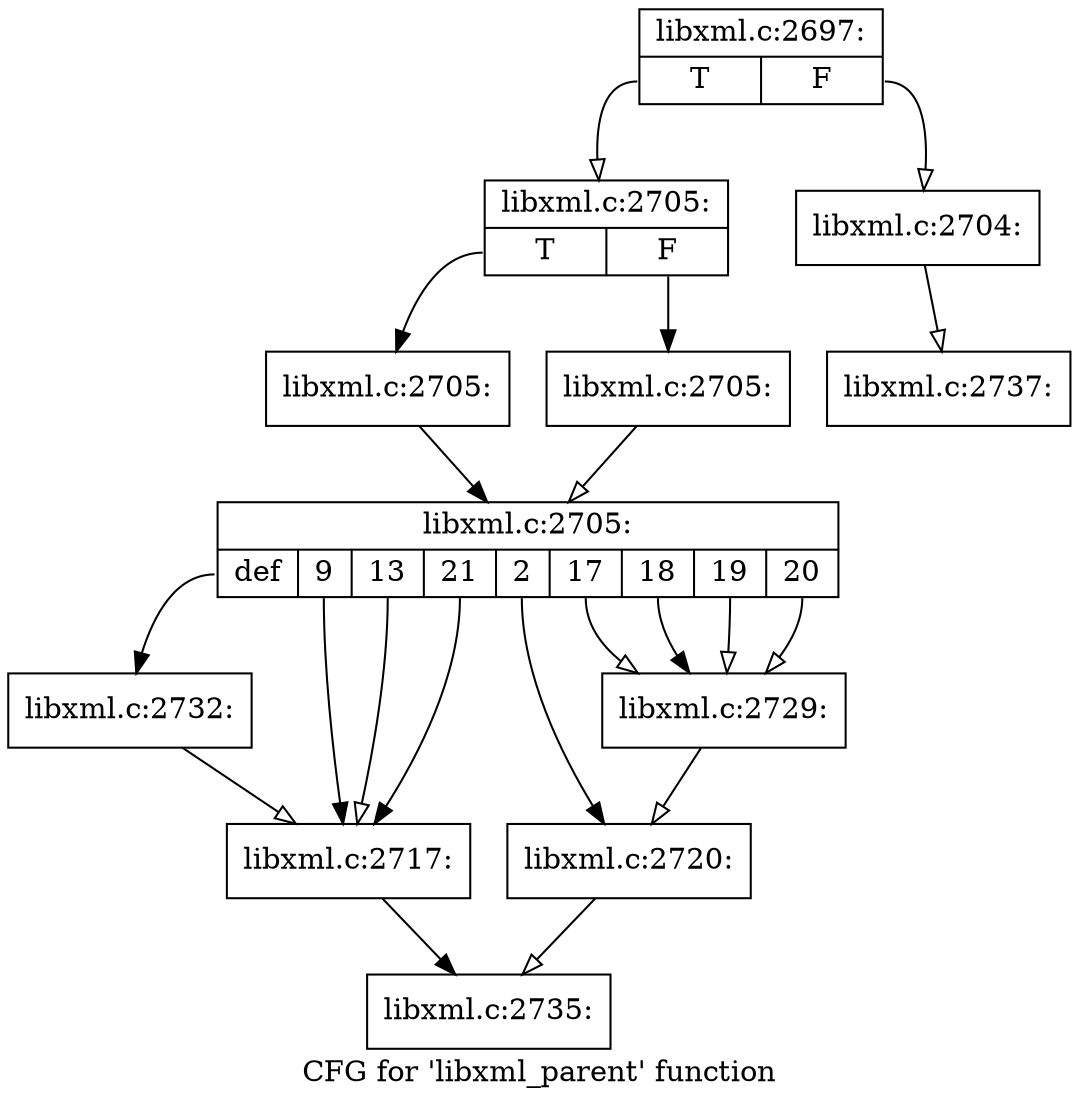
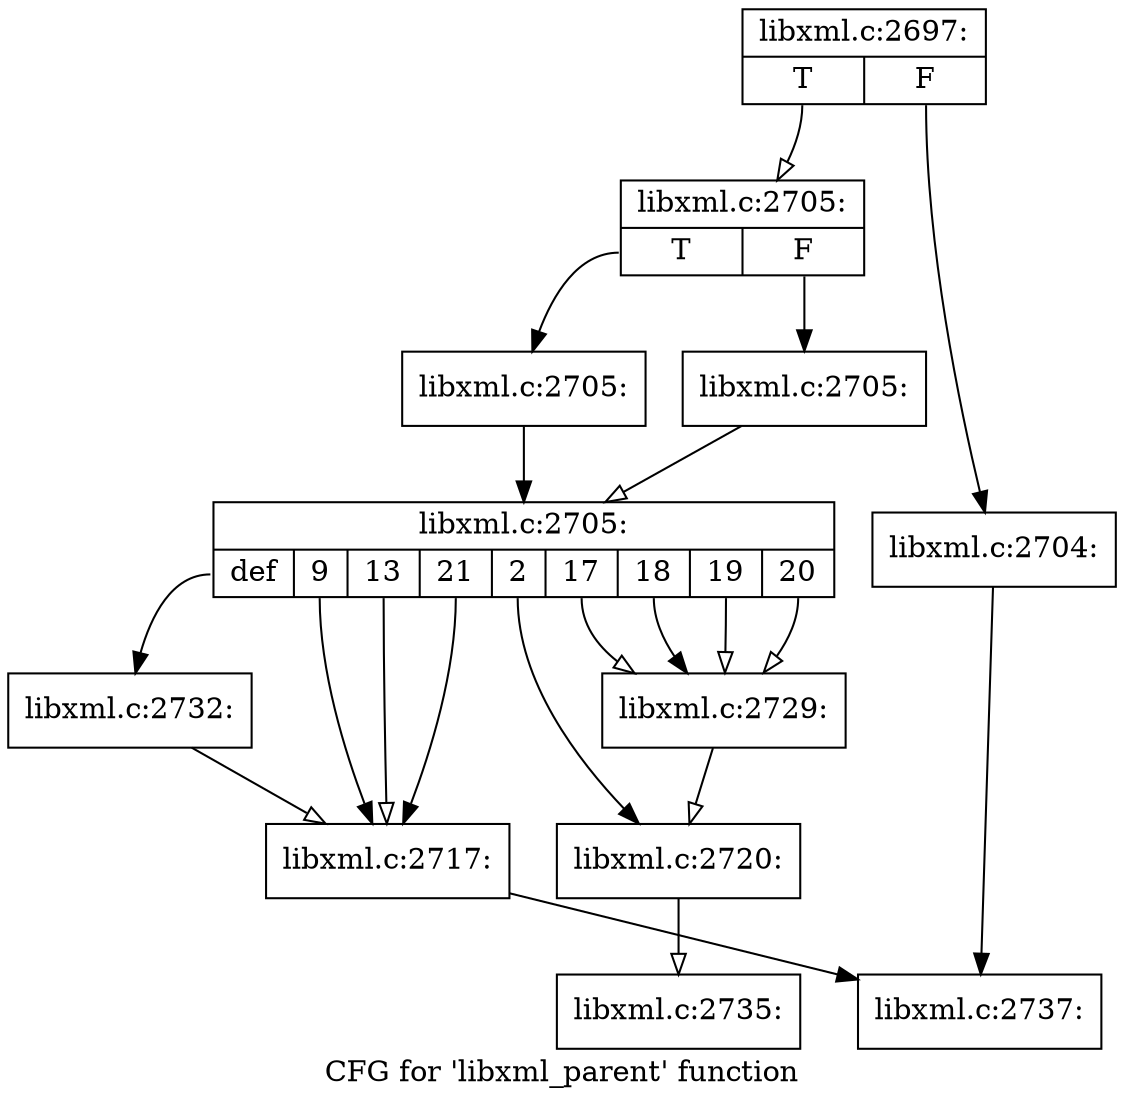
edge "libxml.c:2697:" -> "libxml.c:2704:": arrowhead onormal -> normal
edge "libxml.c:2704:" -> "libxml.c:2737:": arrowhead onormal -> normal
edge "libxml.c:2717:" -> "libxml.c:2735:": now "libxml.c:2717:" -> "libxml.c:2737:"
